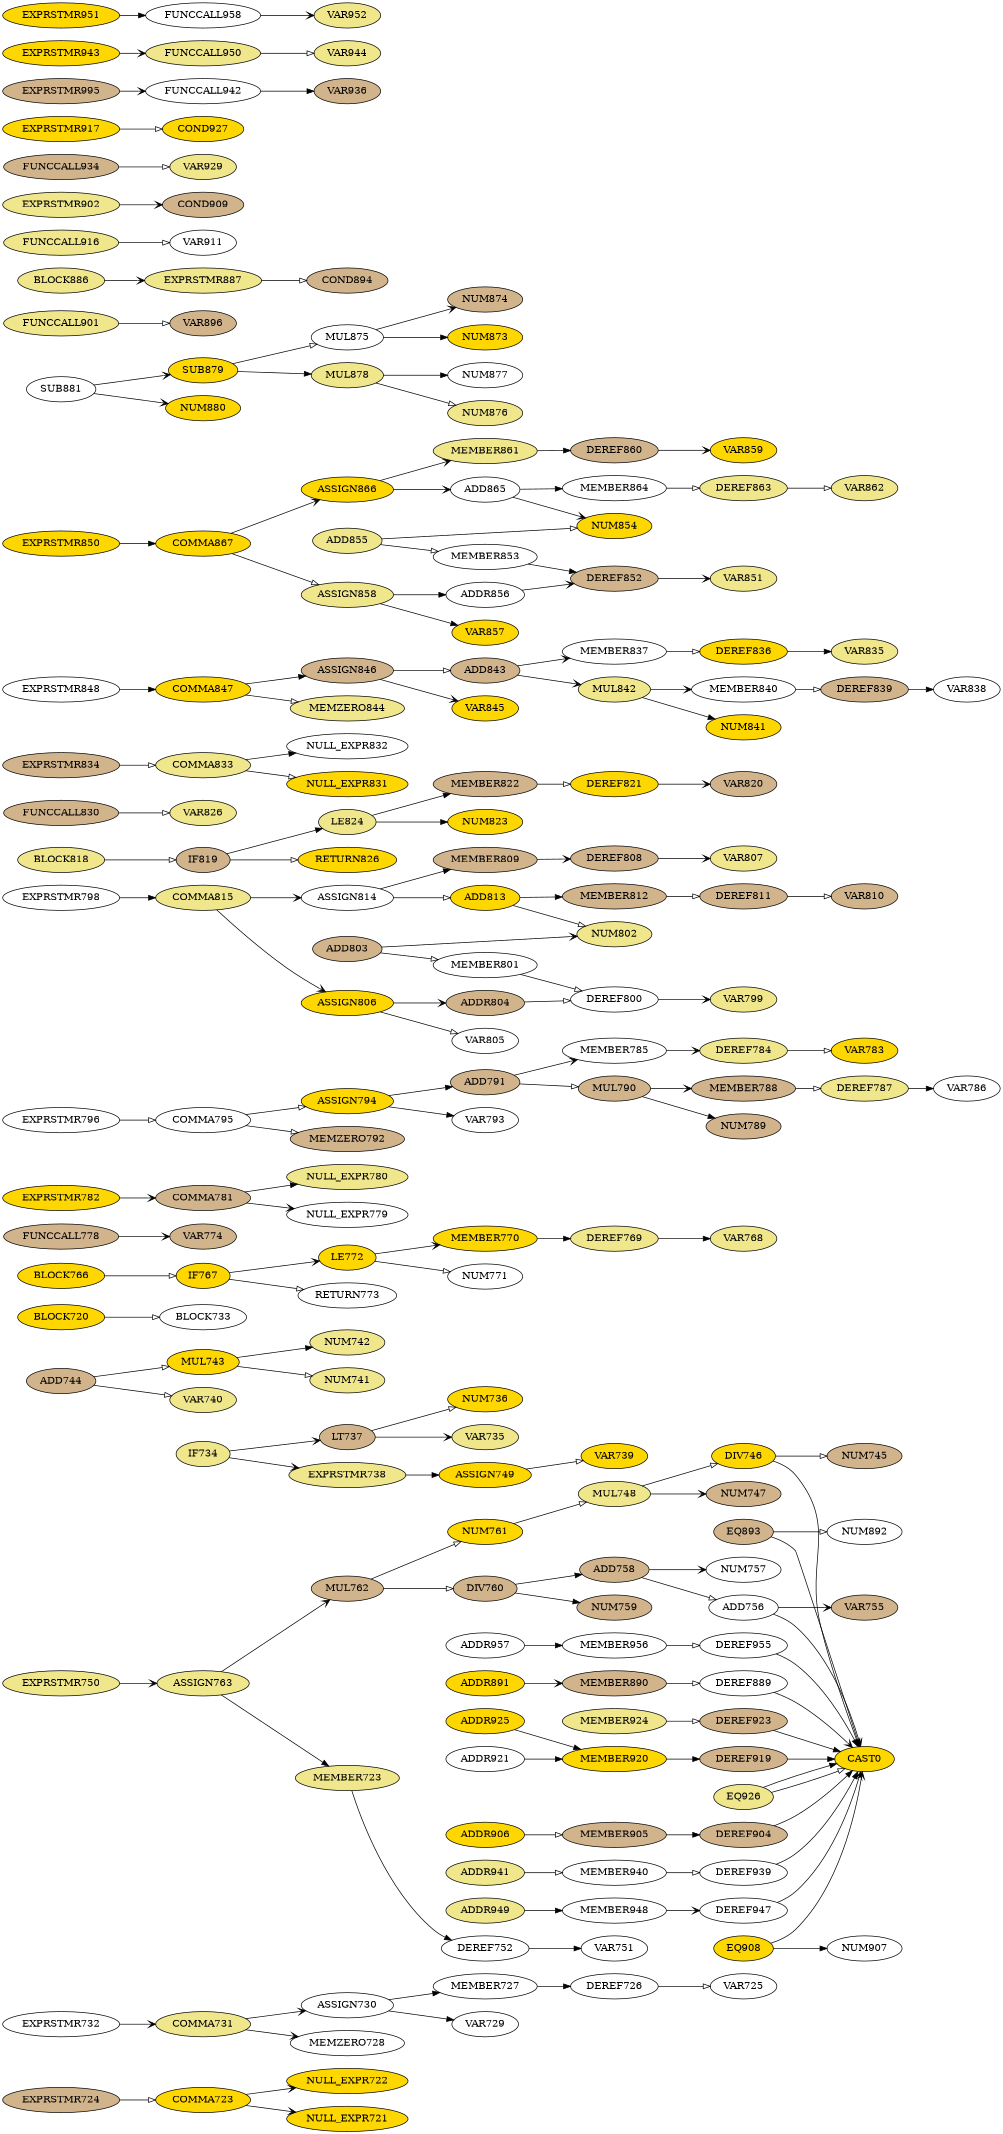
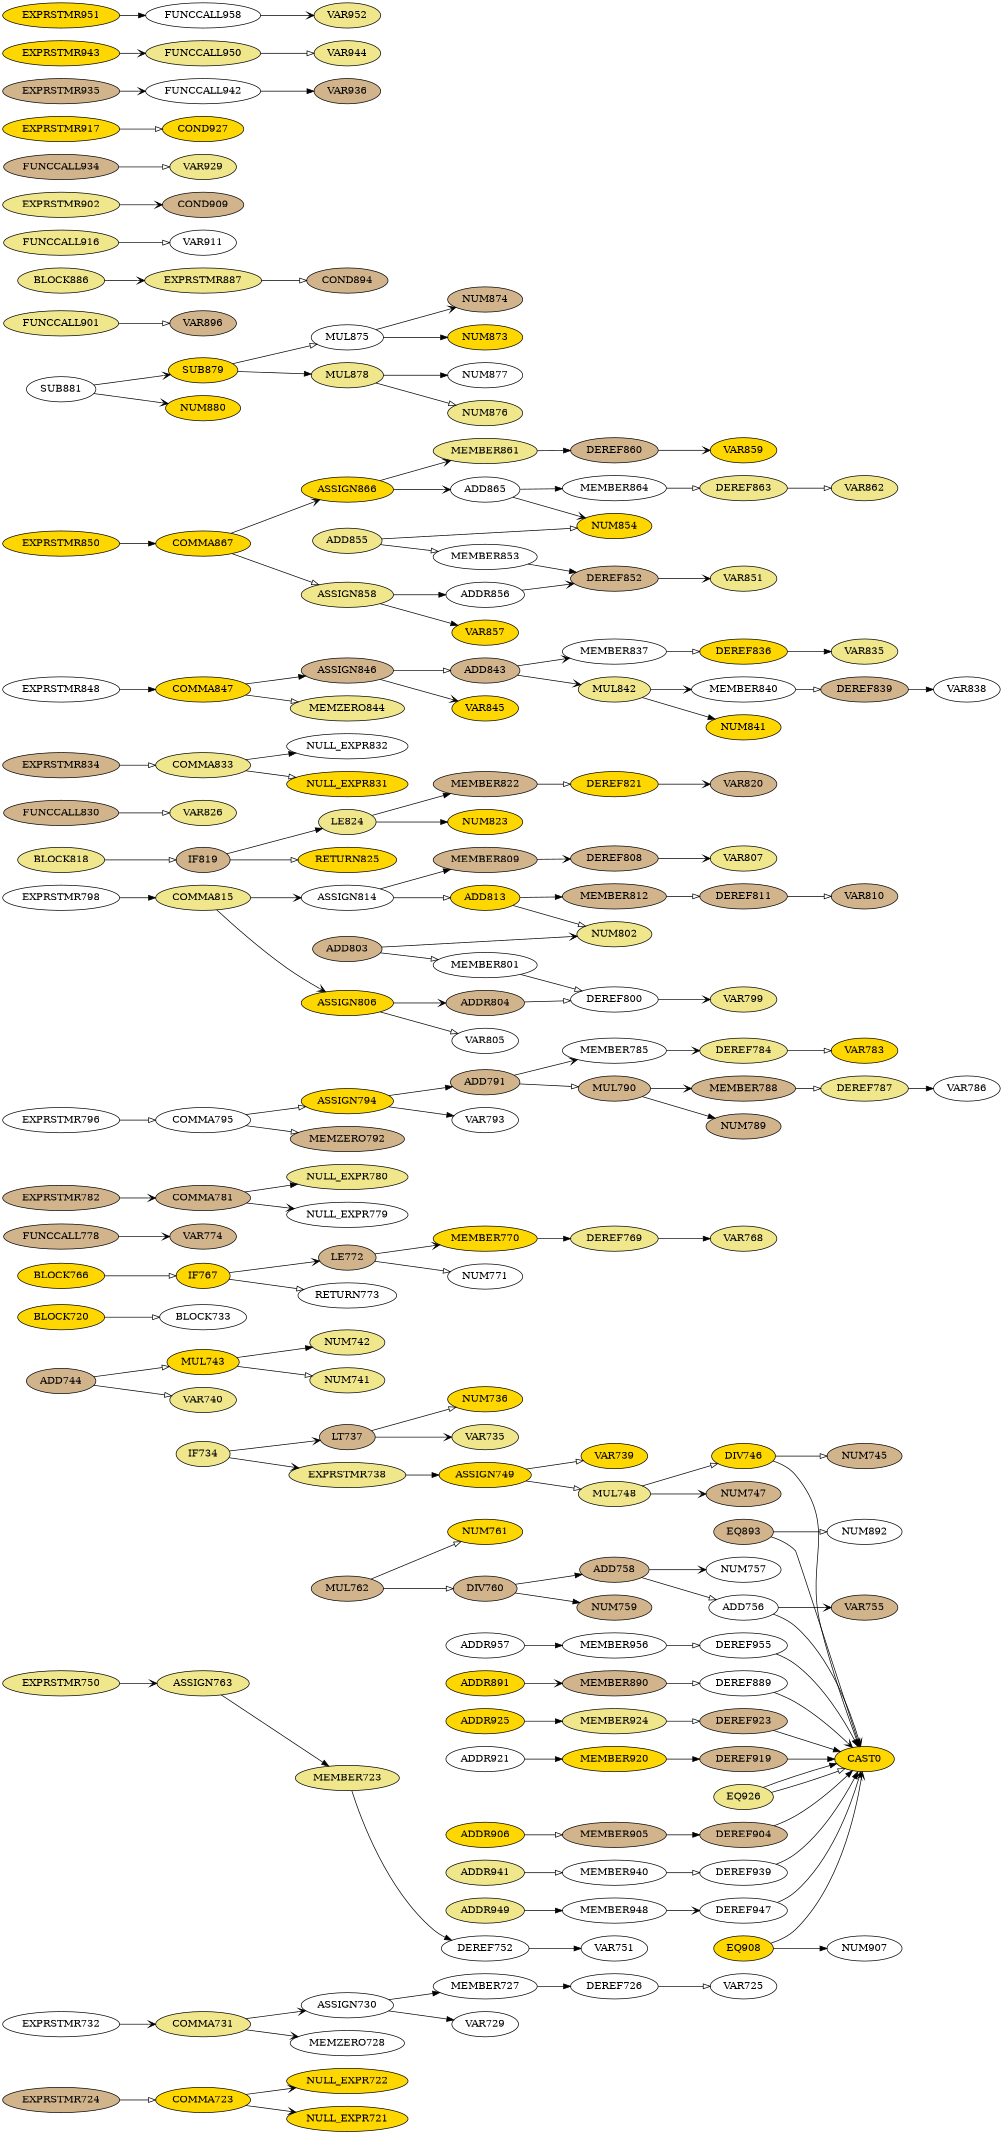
node "EXPRSTMR995": label "EXPRSTMR995" -> "EXPRSTMR935"
node "RETURN826": label "RETURN826" -> "RETURN825"
node "EXPRSTMR782": fillcolor gold -> tan
node "LE772": fillcolor gold -> tan
edge "NUM761" -> "MUL748": now "ASSIGN749" -> "MUL748"
edge "ASSIGN763" -> "MUL762": removed
edge "ADDR925" -> "MEMBER920": now "ADDR925" -> "MEMBER924"
